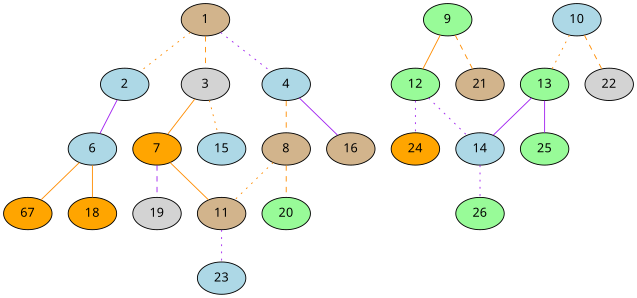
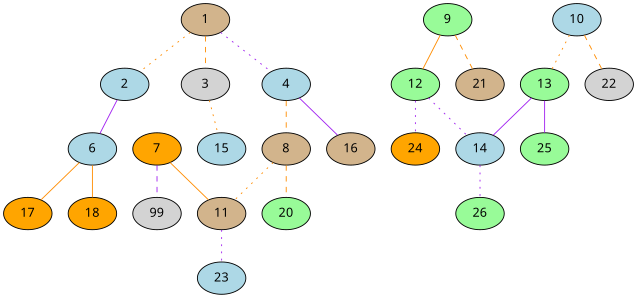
edge "3" -- "7": removed
node "67": label "67" -> "17"
node "19": label "19" -> "99"
